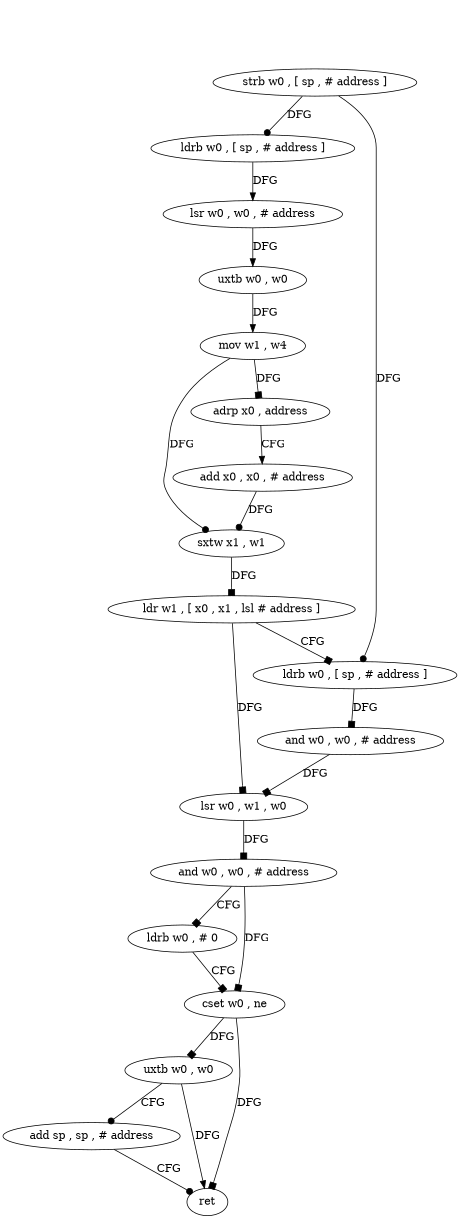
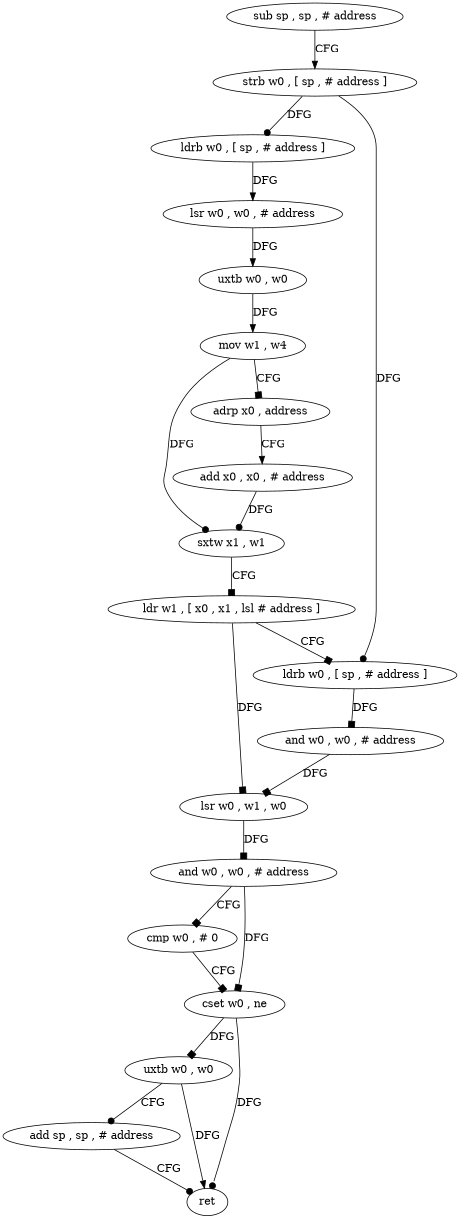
node "sub sp , sp , # address": added
edge "mov w1 , w4" -> "adrp x0 , address": label "DFG" -> "CFG"
edge "sxtw x1 , w1" -> "ldr w1 , [ x0 , x1 , lsl # address ]": label "DFG" -> "CFG"
node "ldrb w0 , # 0": label "ldrb w0 , # 0" -> "cmp w0 , # 0"
edge "cset w0 , ne" -> "ret": arrowhead box -> dot
